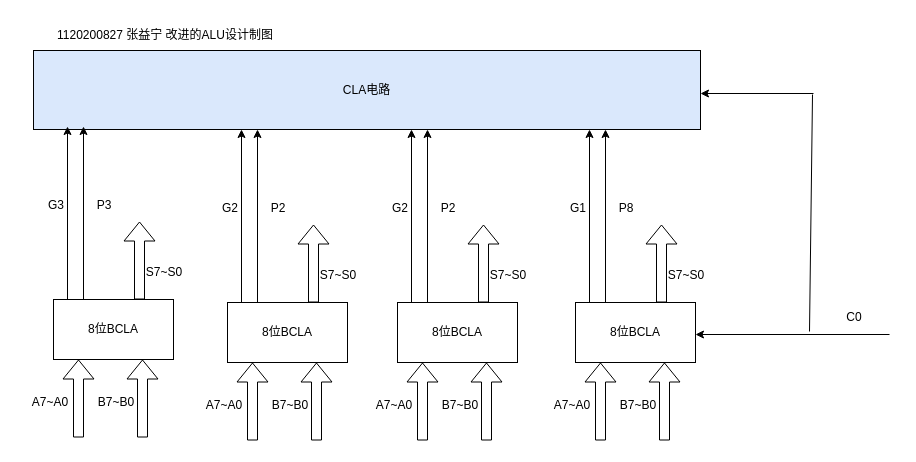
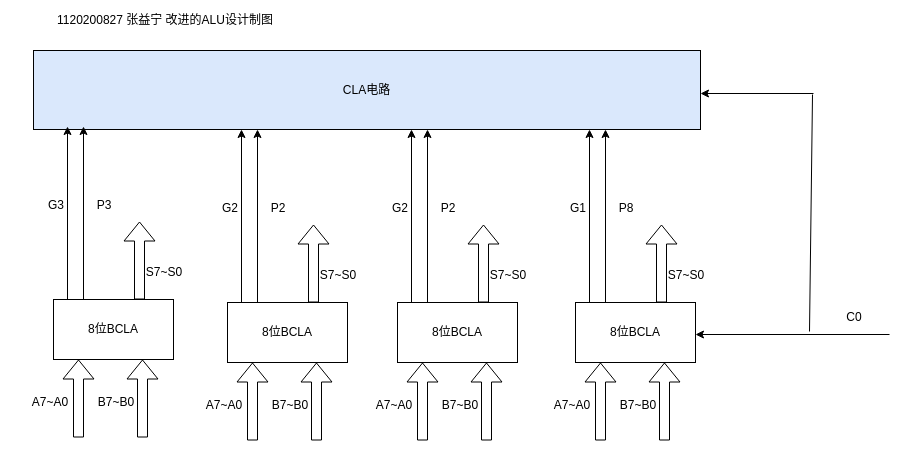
node "1120200827 张益宁 改进的ALU设计制图": moved (166, 36) -> (166, 21)
